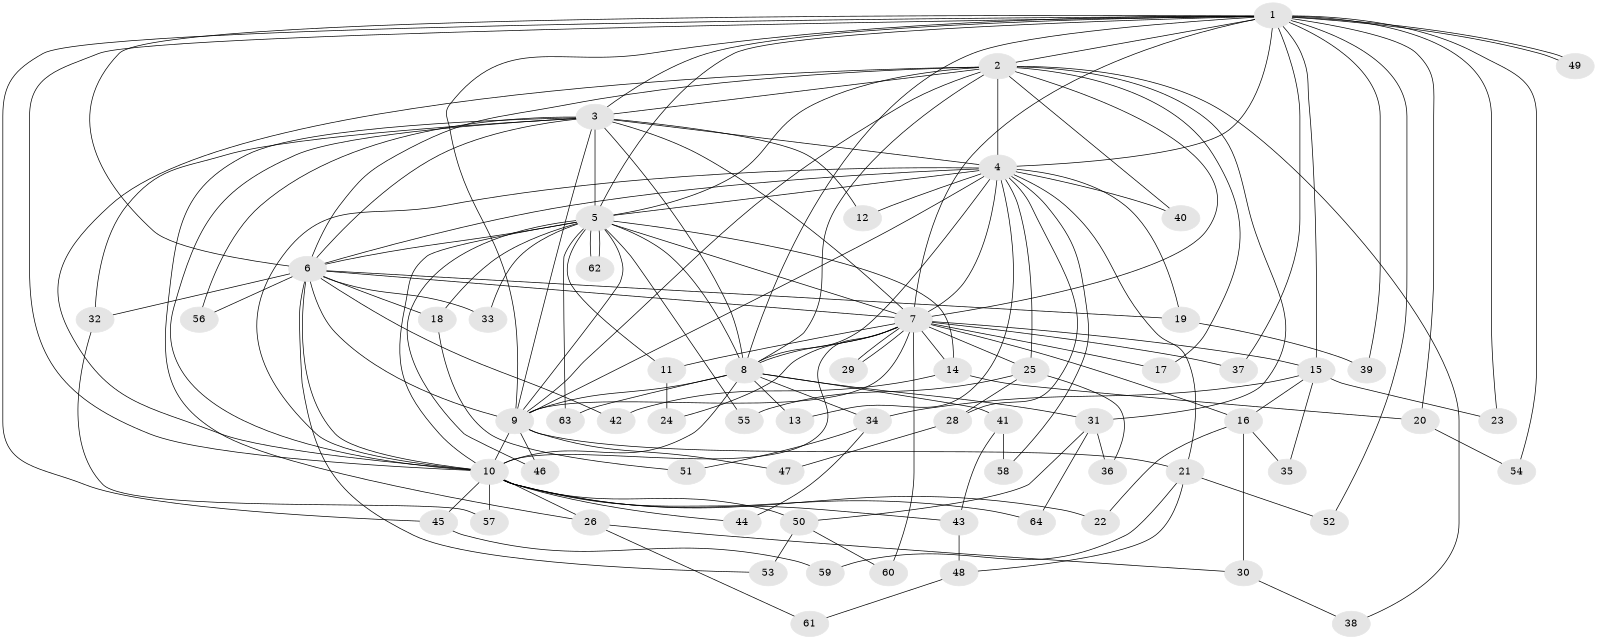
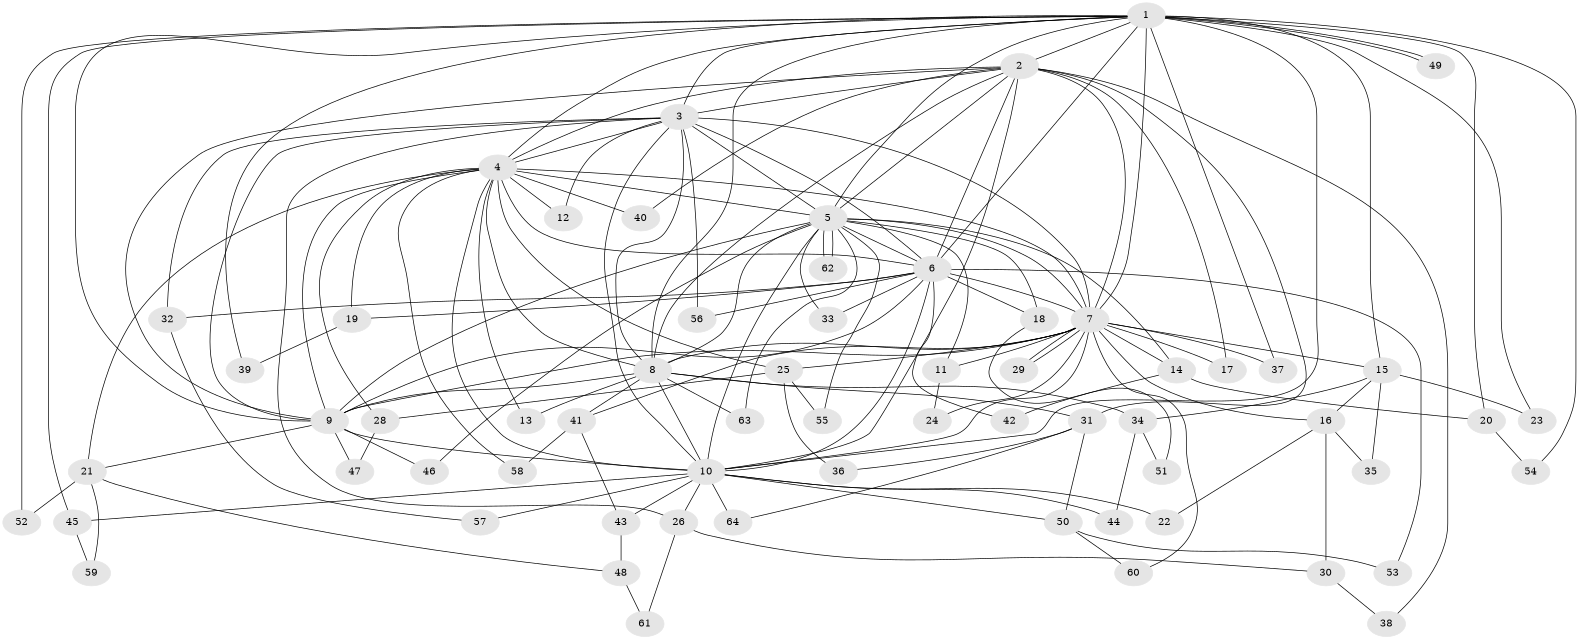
edge "7" -- "41": added
